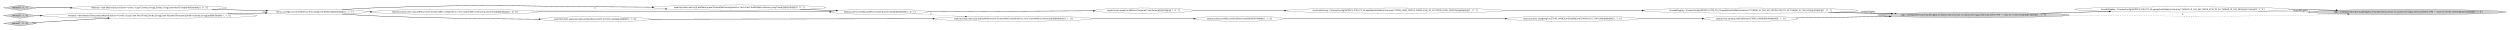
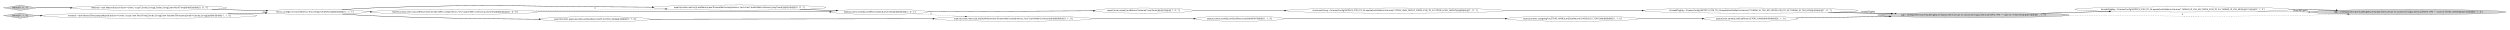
node "before['1', '0', '0']": removed
